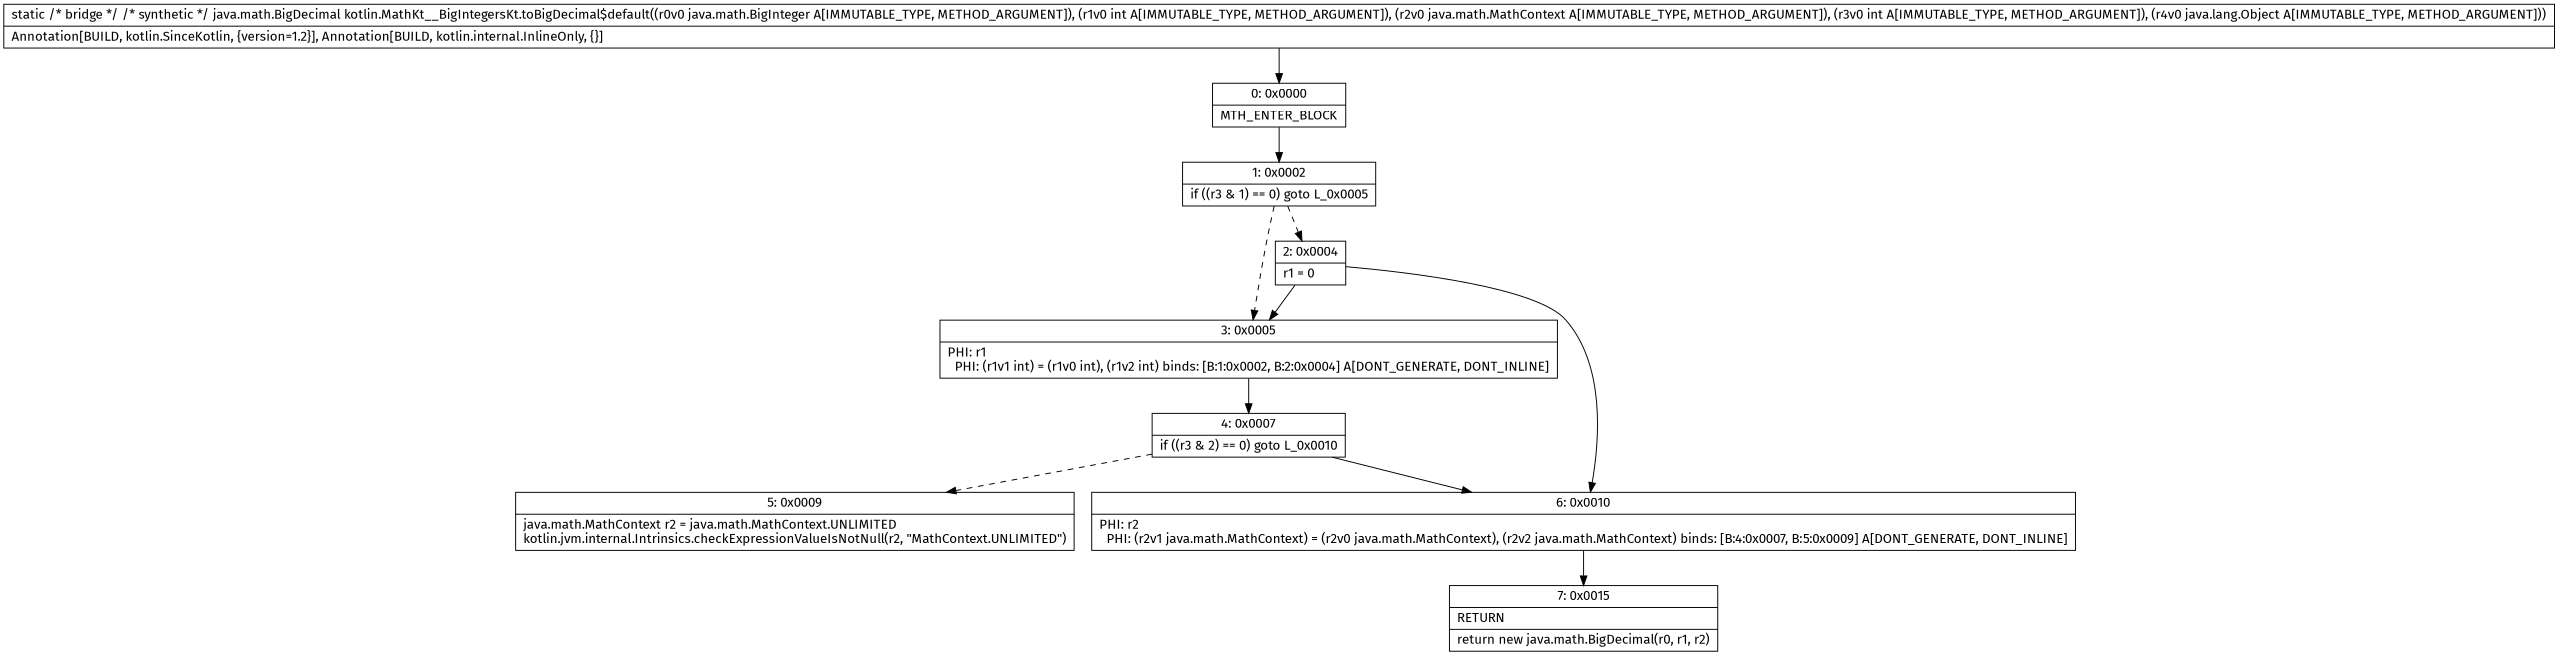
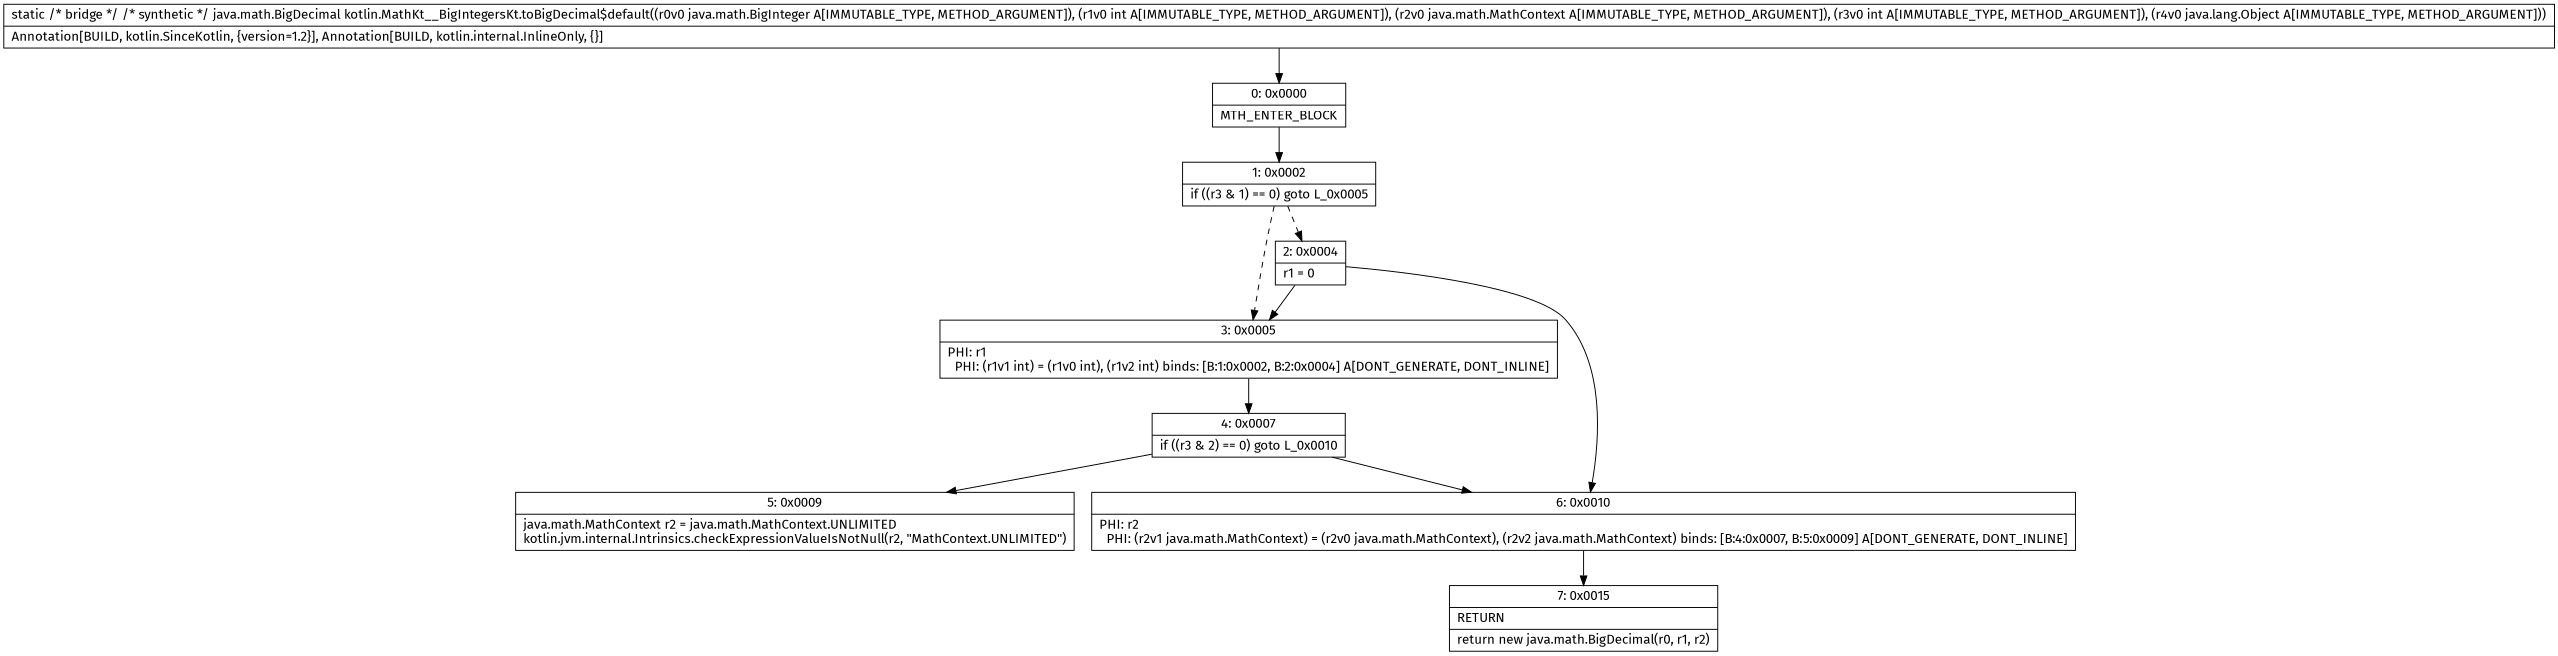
edge "4: 0x0007" -> "5: 0x0009": style dashed -> solid
